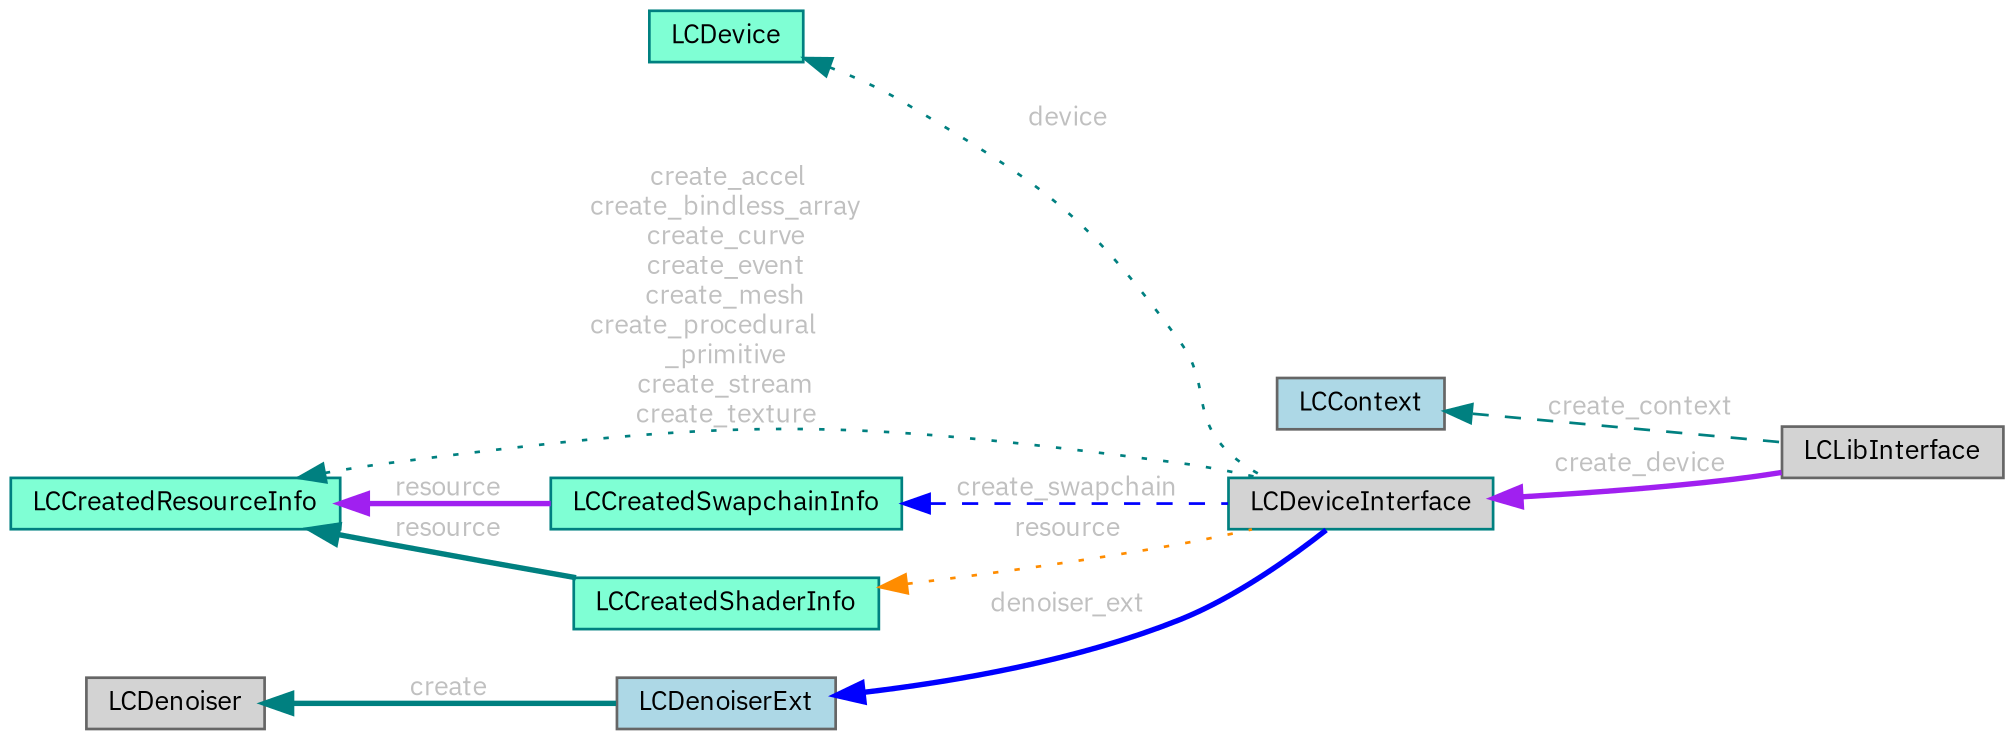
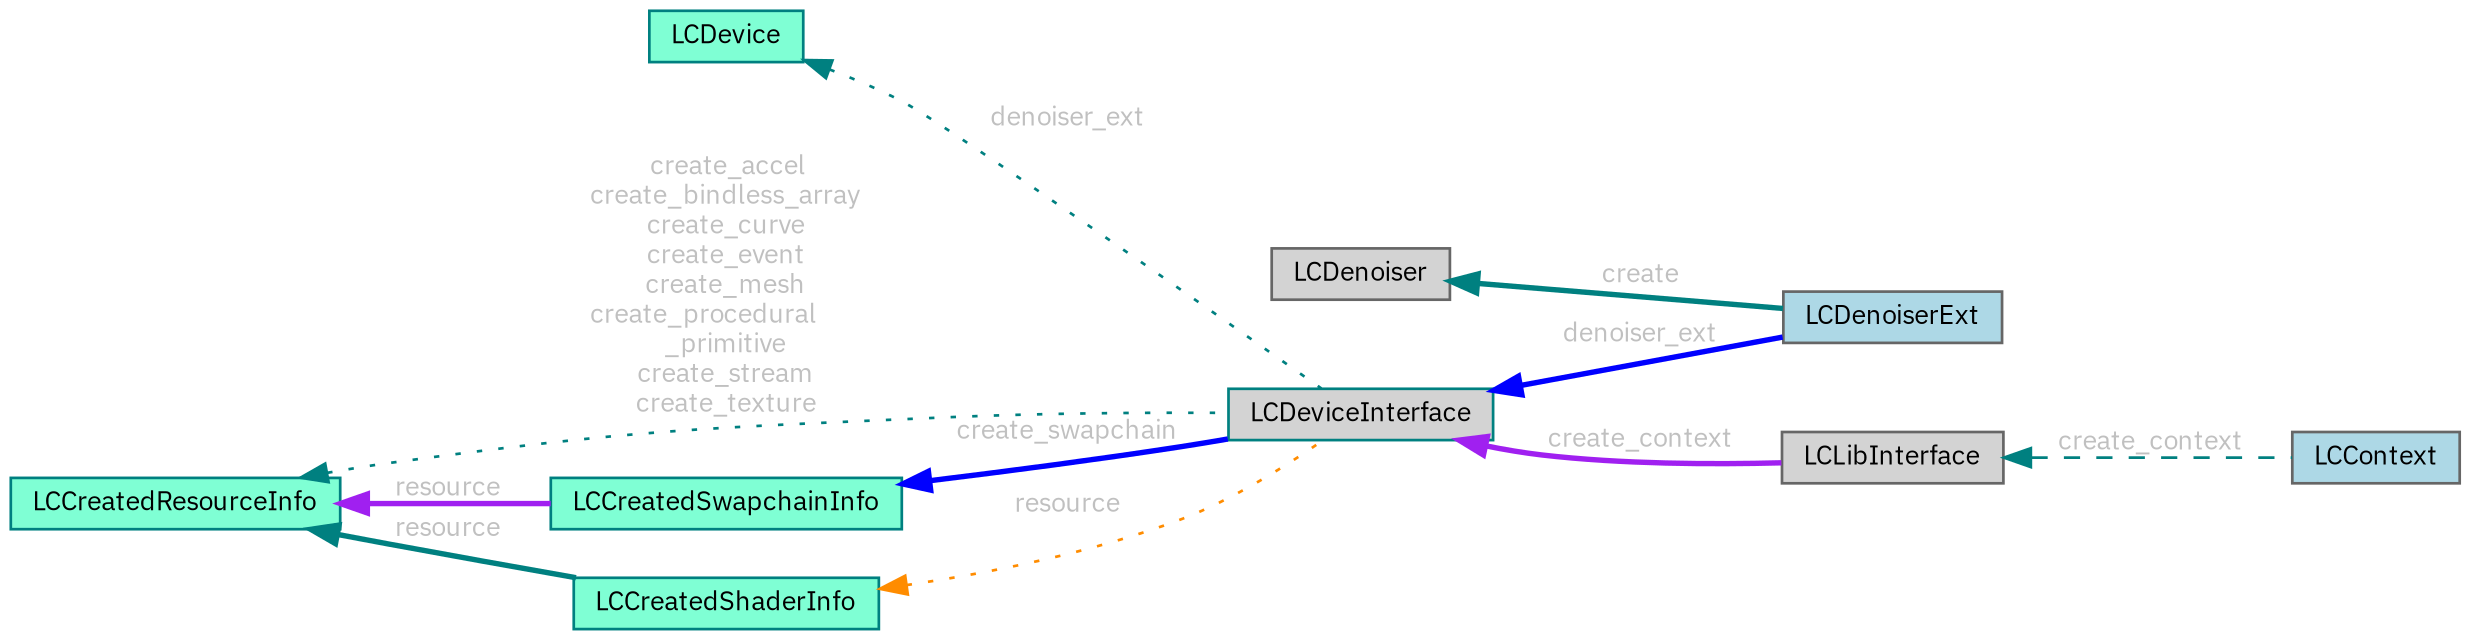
edge "LCDeviceInterface" -> "LCDevice": label " device" -> " denoiser_ext"
edge "LCLibInterface" -> "LCContext": reversed
edge "LCLibInterface" -> "LCDeviceInterface": label " create_device" -> " create_context"
edge "LCDeviceInterface" -> "LCCreatedSwapchainInfo": style dashed -> bold
edge "LCDeviceInterface" -> "LCDenoiserExt": reversed
